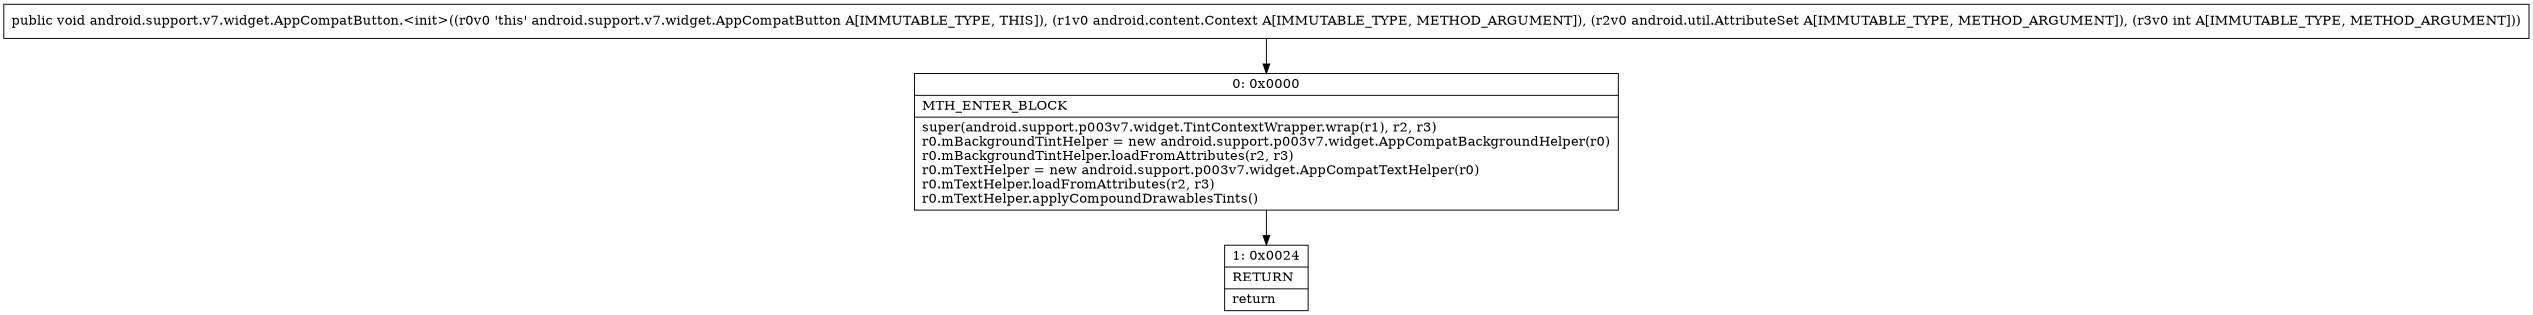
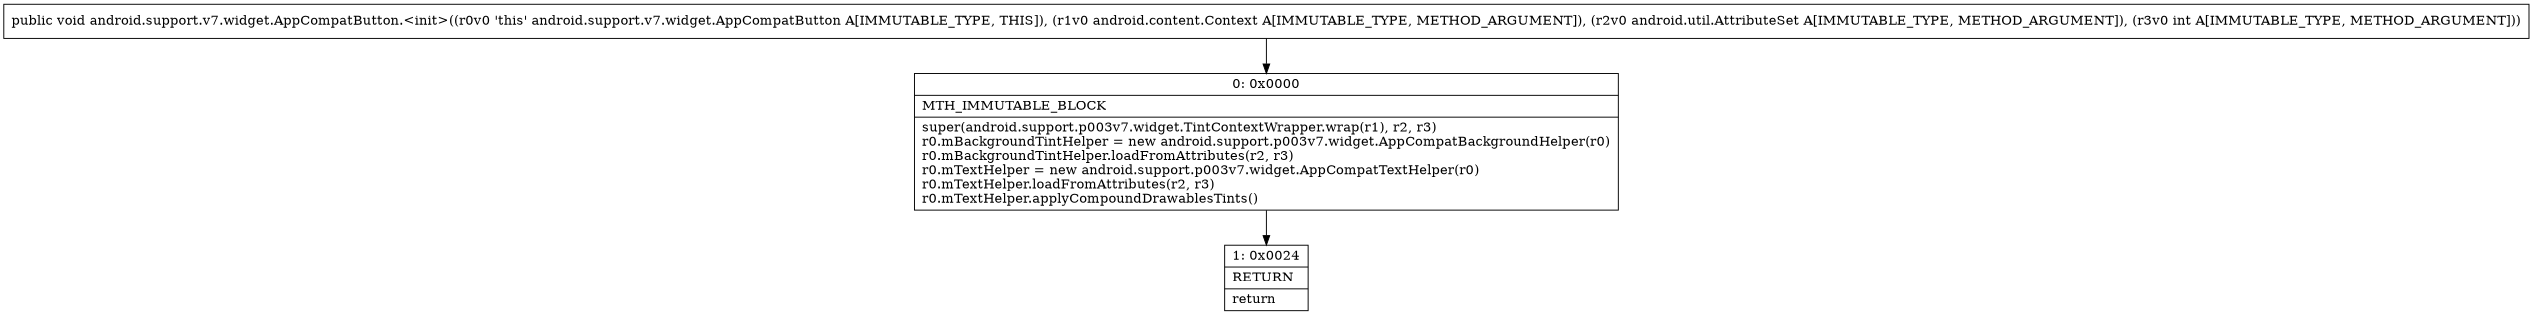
node "0: 0x0000": text "MTH_ENTER_BLOCK" -> "MTH_IMMUTABLE_BLOCK"
